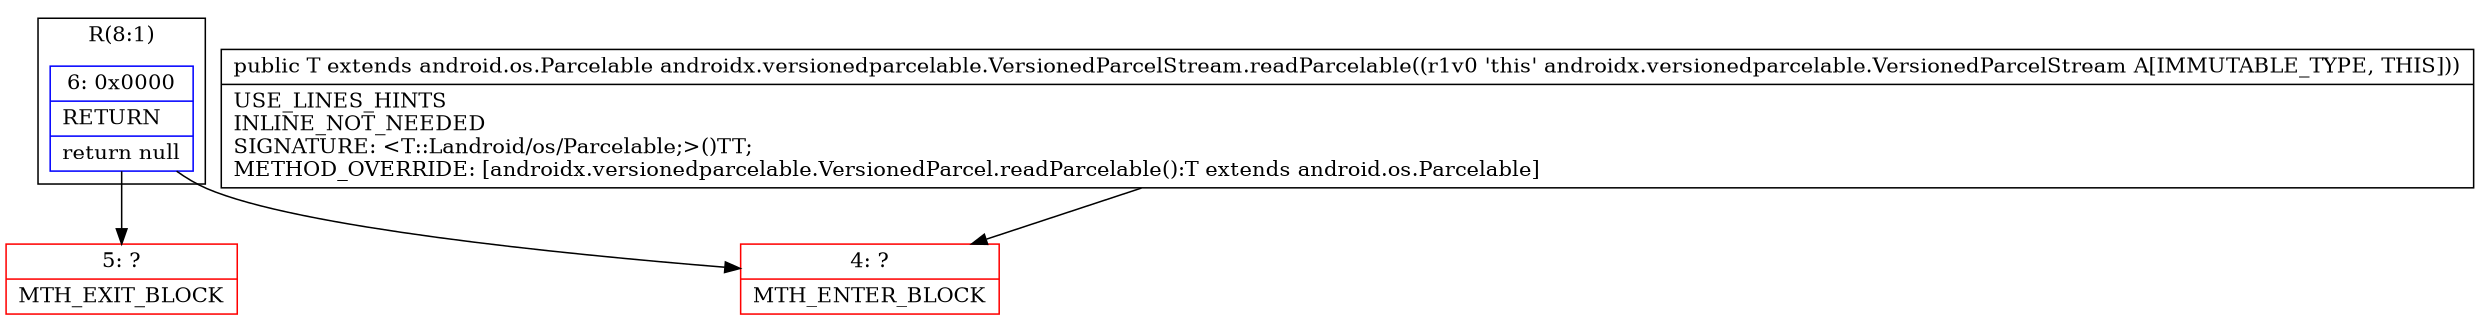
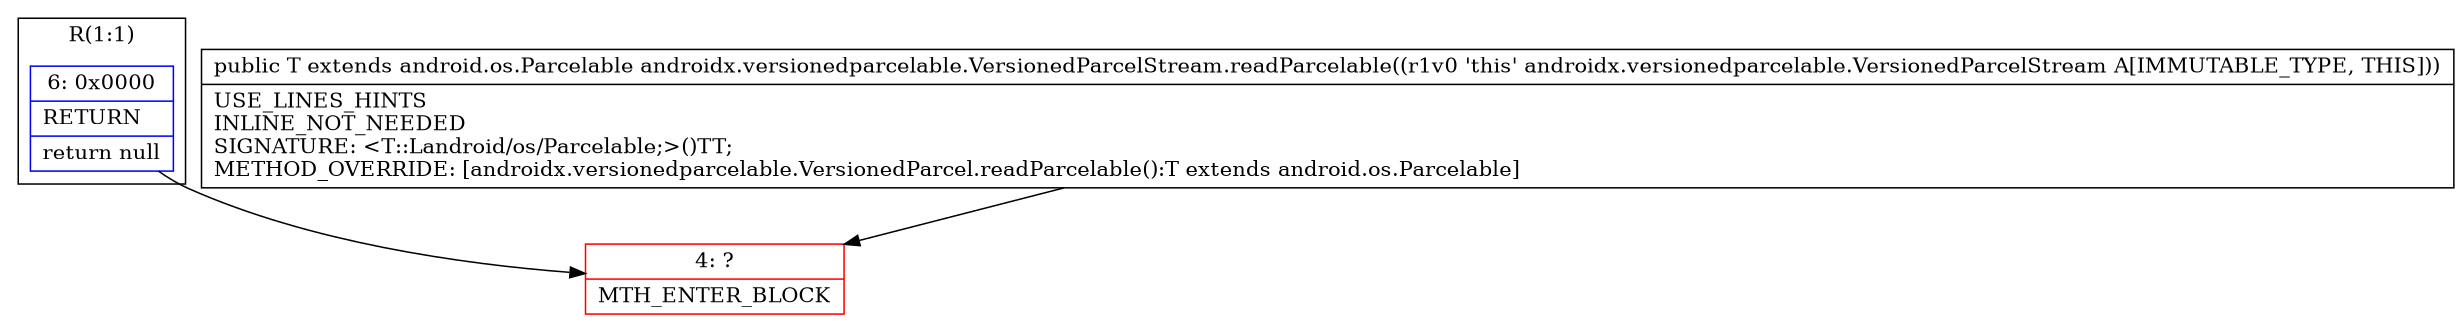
cluster "R(8:1)": label "R(8:1)" -> "R(1:1)"
node "5: ?": removed
